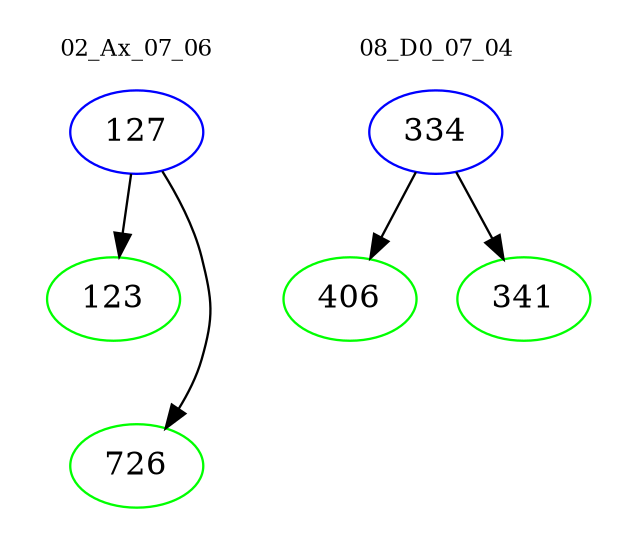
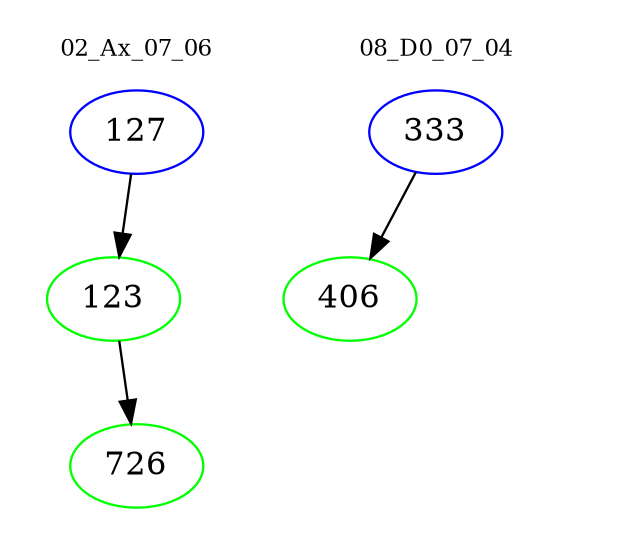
node "334": label "334" -> "333"
edge "127" -> "726": now "123" -> "726"
node "341": removed
